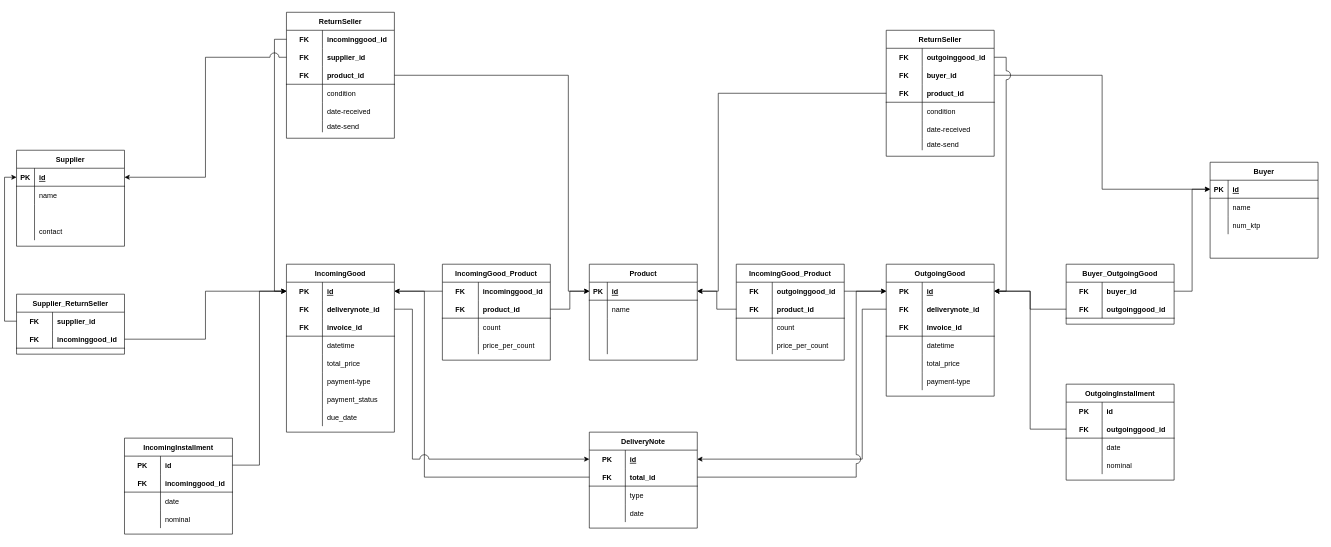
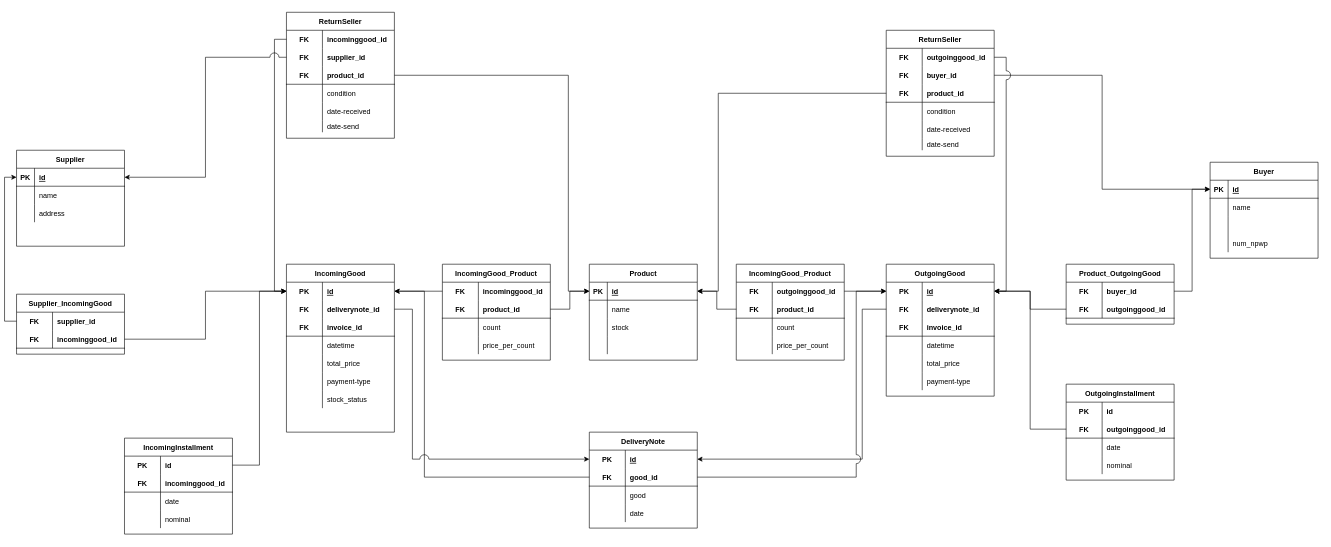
node "address": added
node "num_ktp": removed
node "contact": removed
node "num_npwp": added
node "Buyer_OutgoingGood": label "Buyer_OutgoingGood" -> "Product_OutgoingGood"
node "Supplier_ReturnSeller": label "Supplier_ReturnSeller" -> "Supplier_IncomingGood"
node "stock": added
node "payment_status": label "payment_status" -> "stock_status"
node "due_date": removed
node "total_id": label "total_id" -> "good_id"
node "type": label "type" -> "good"
